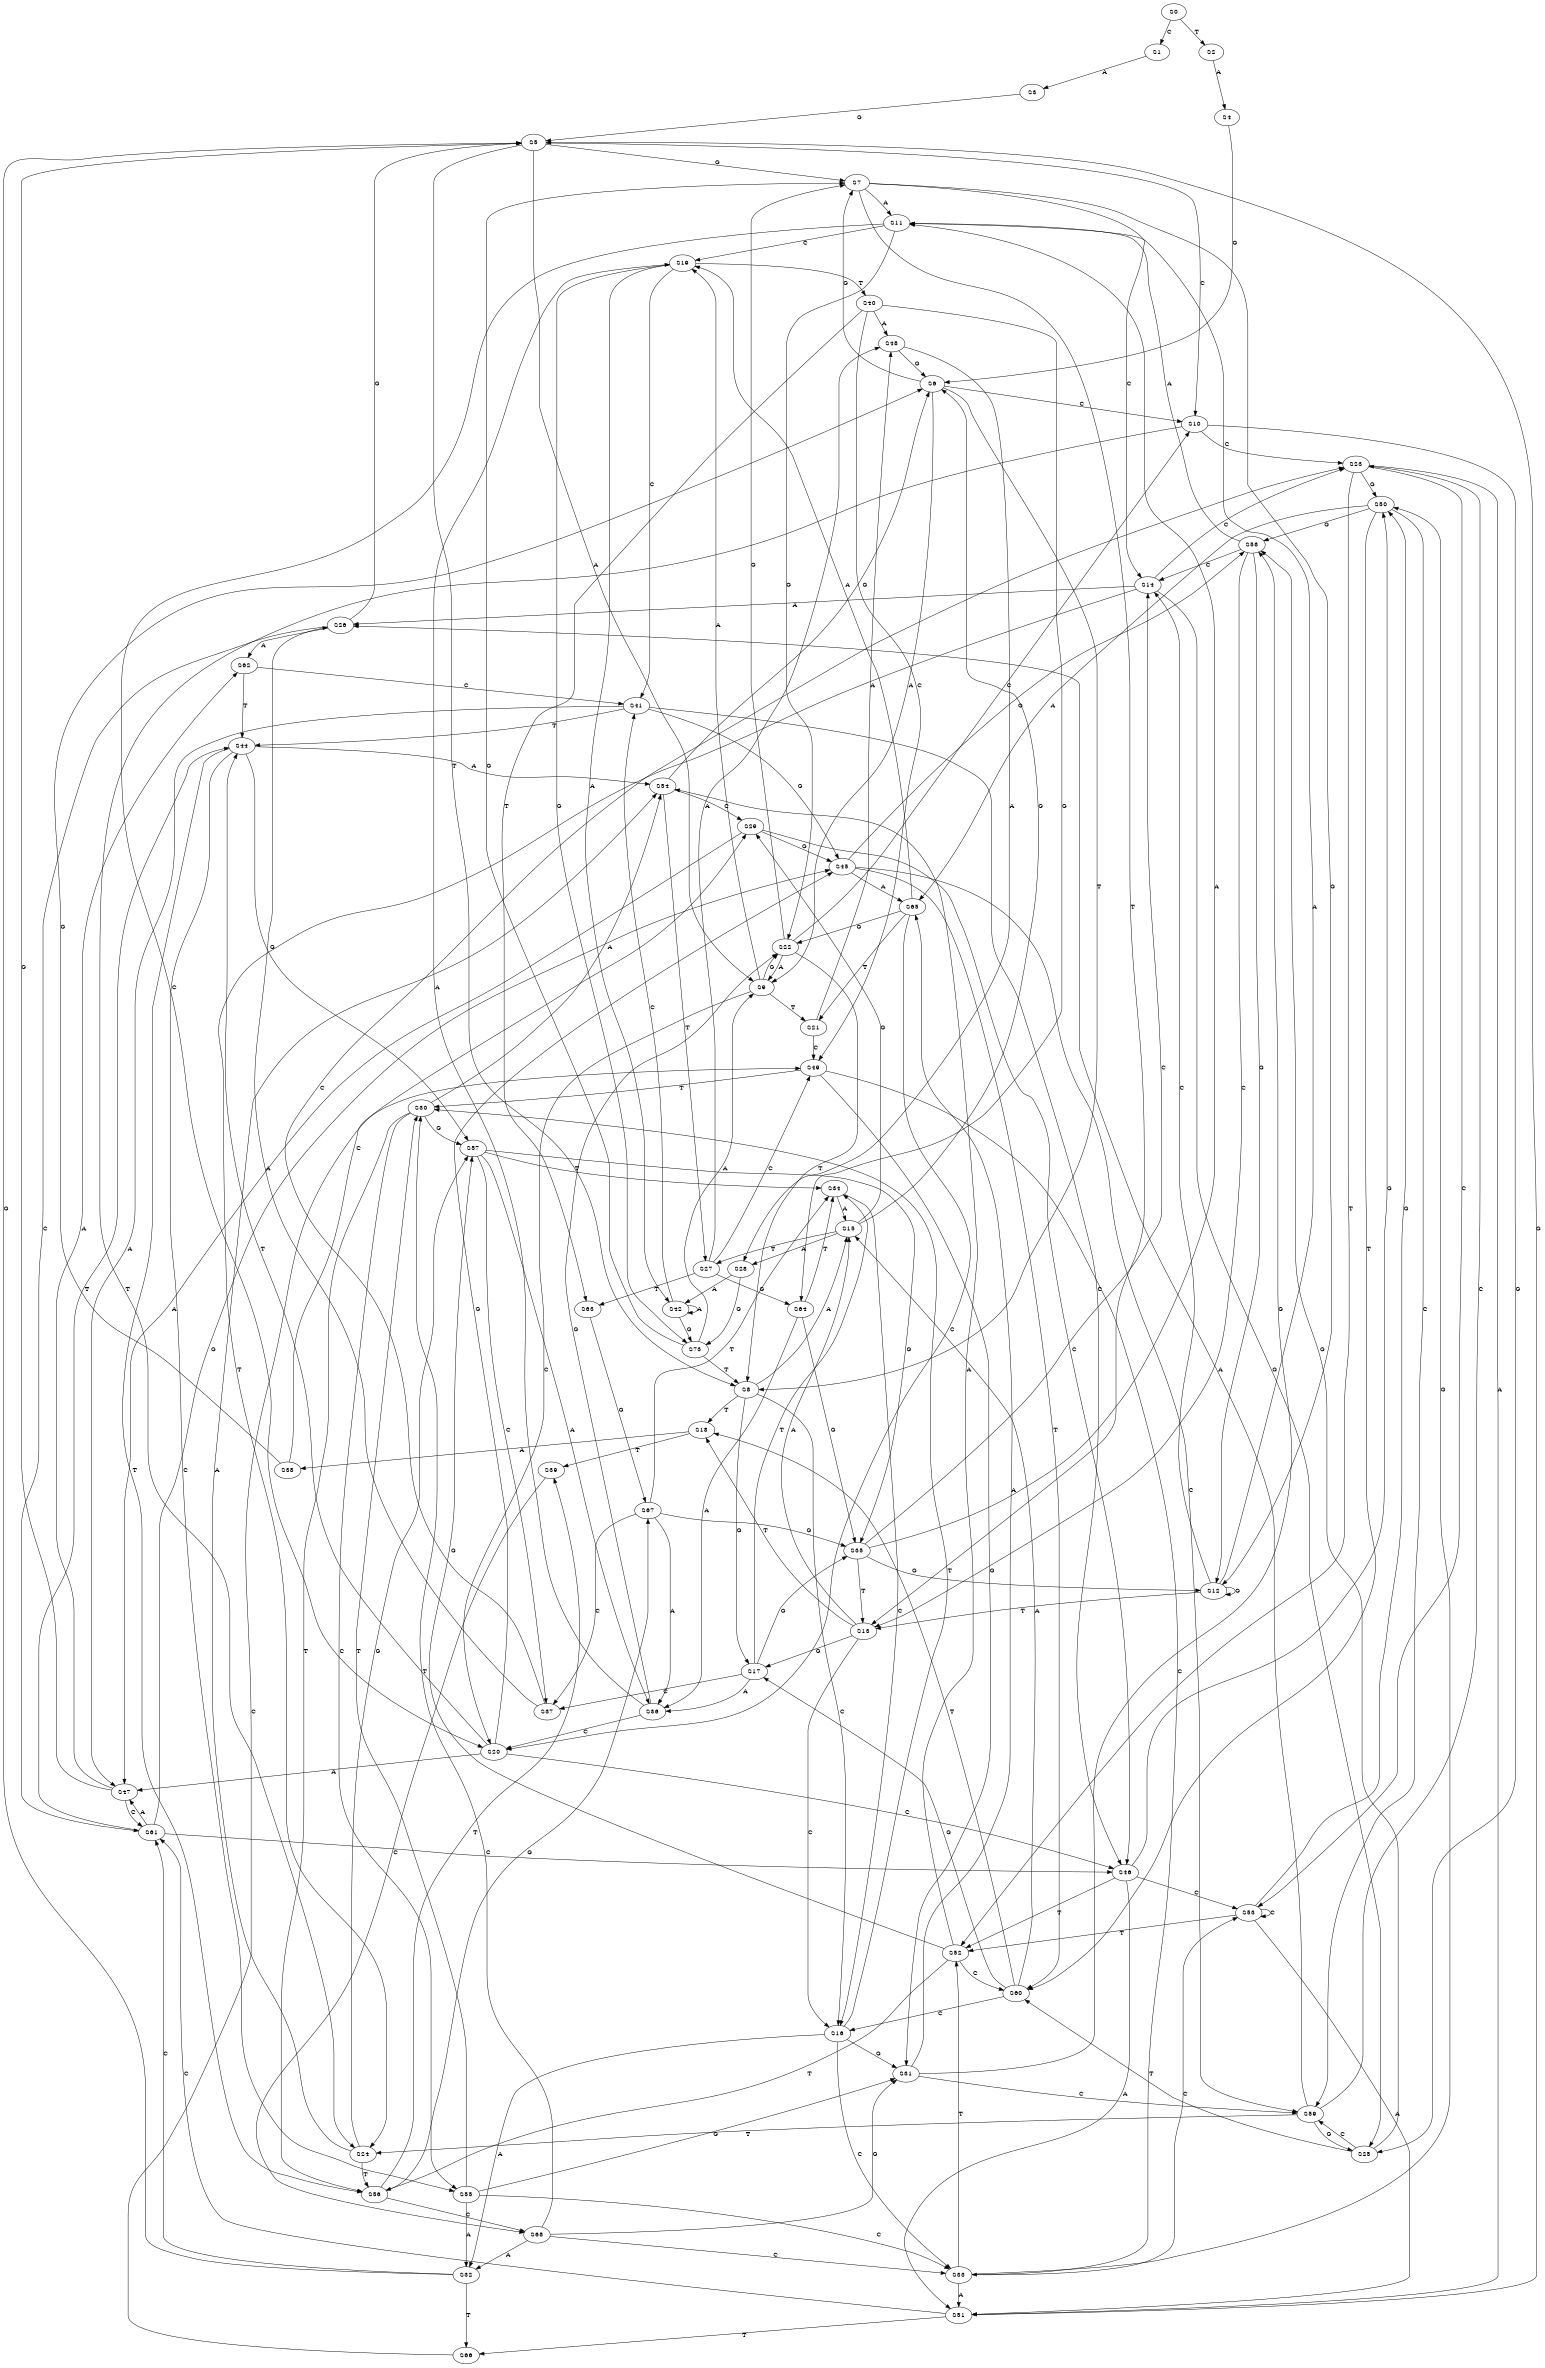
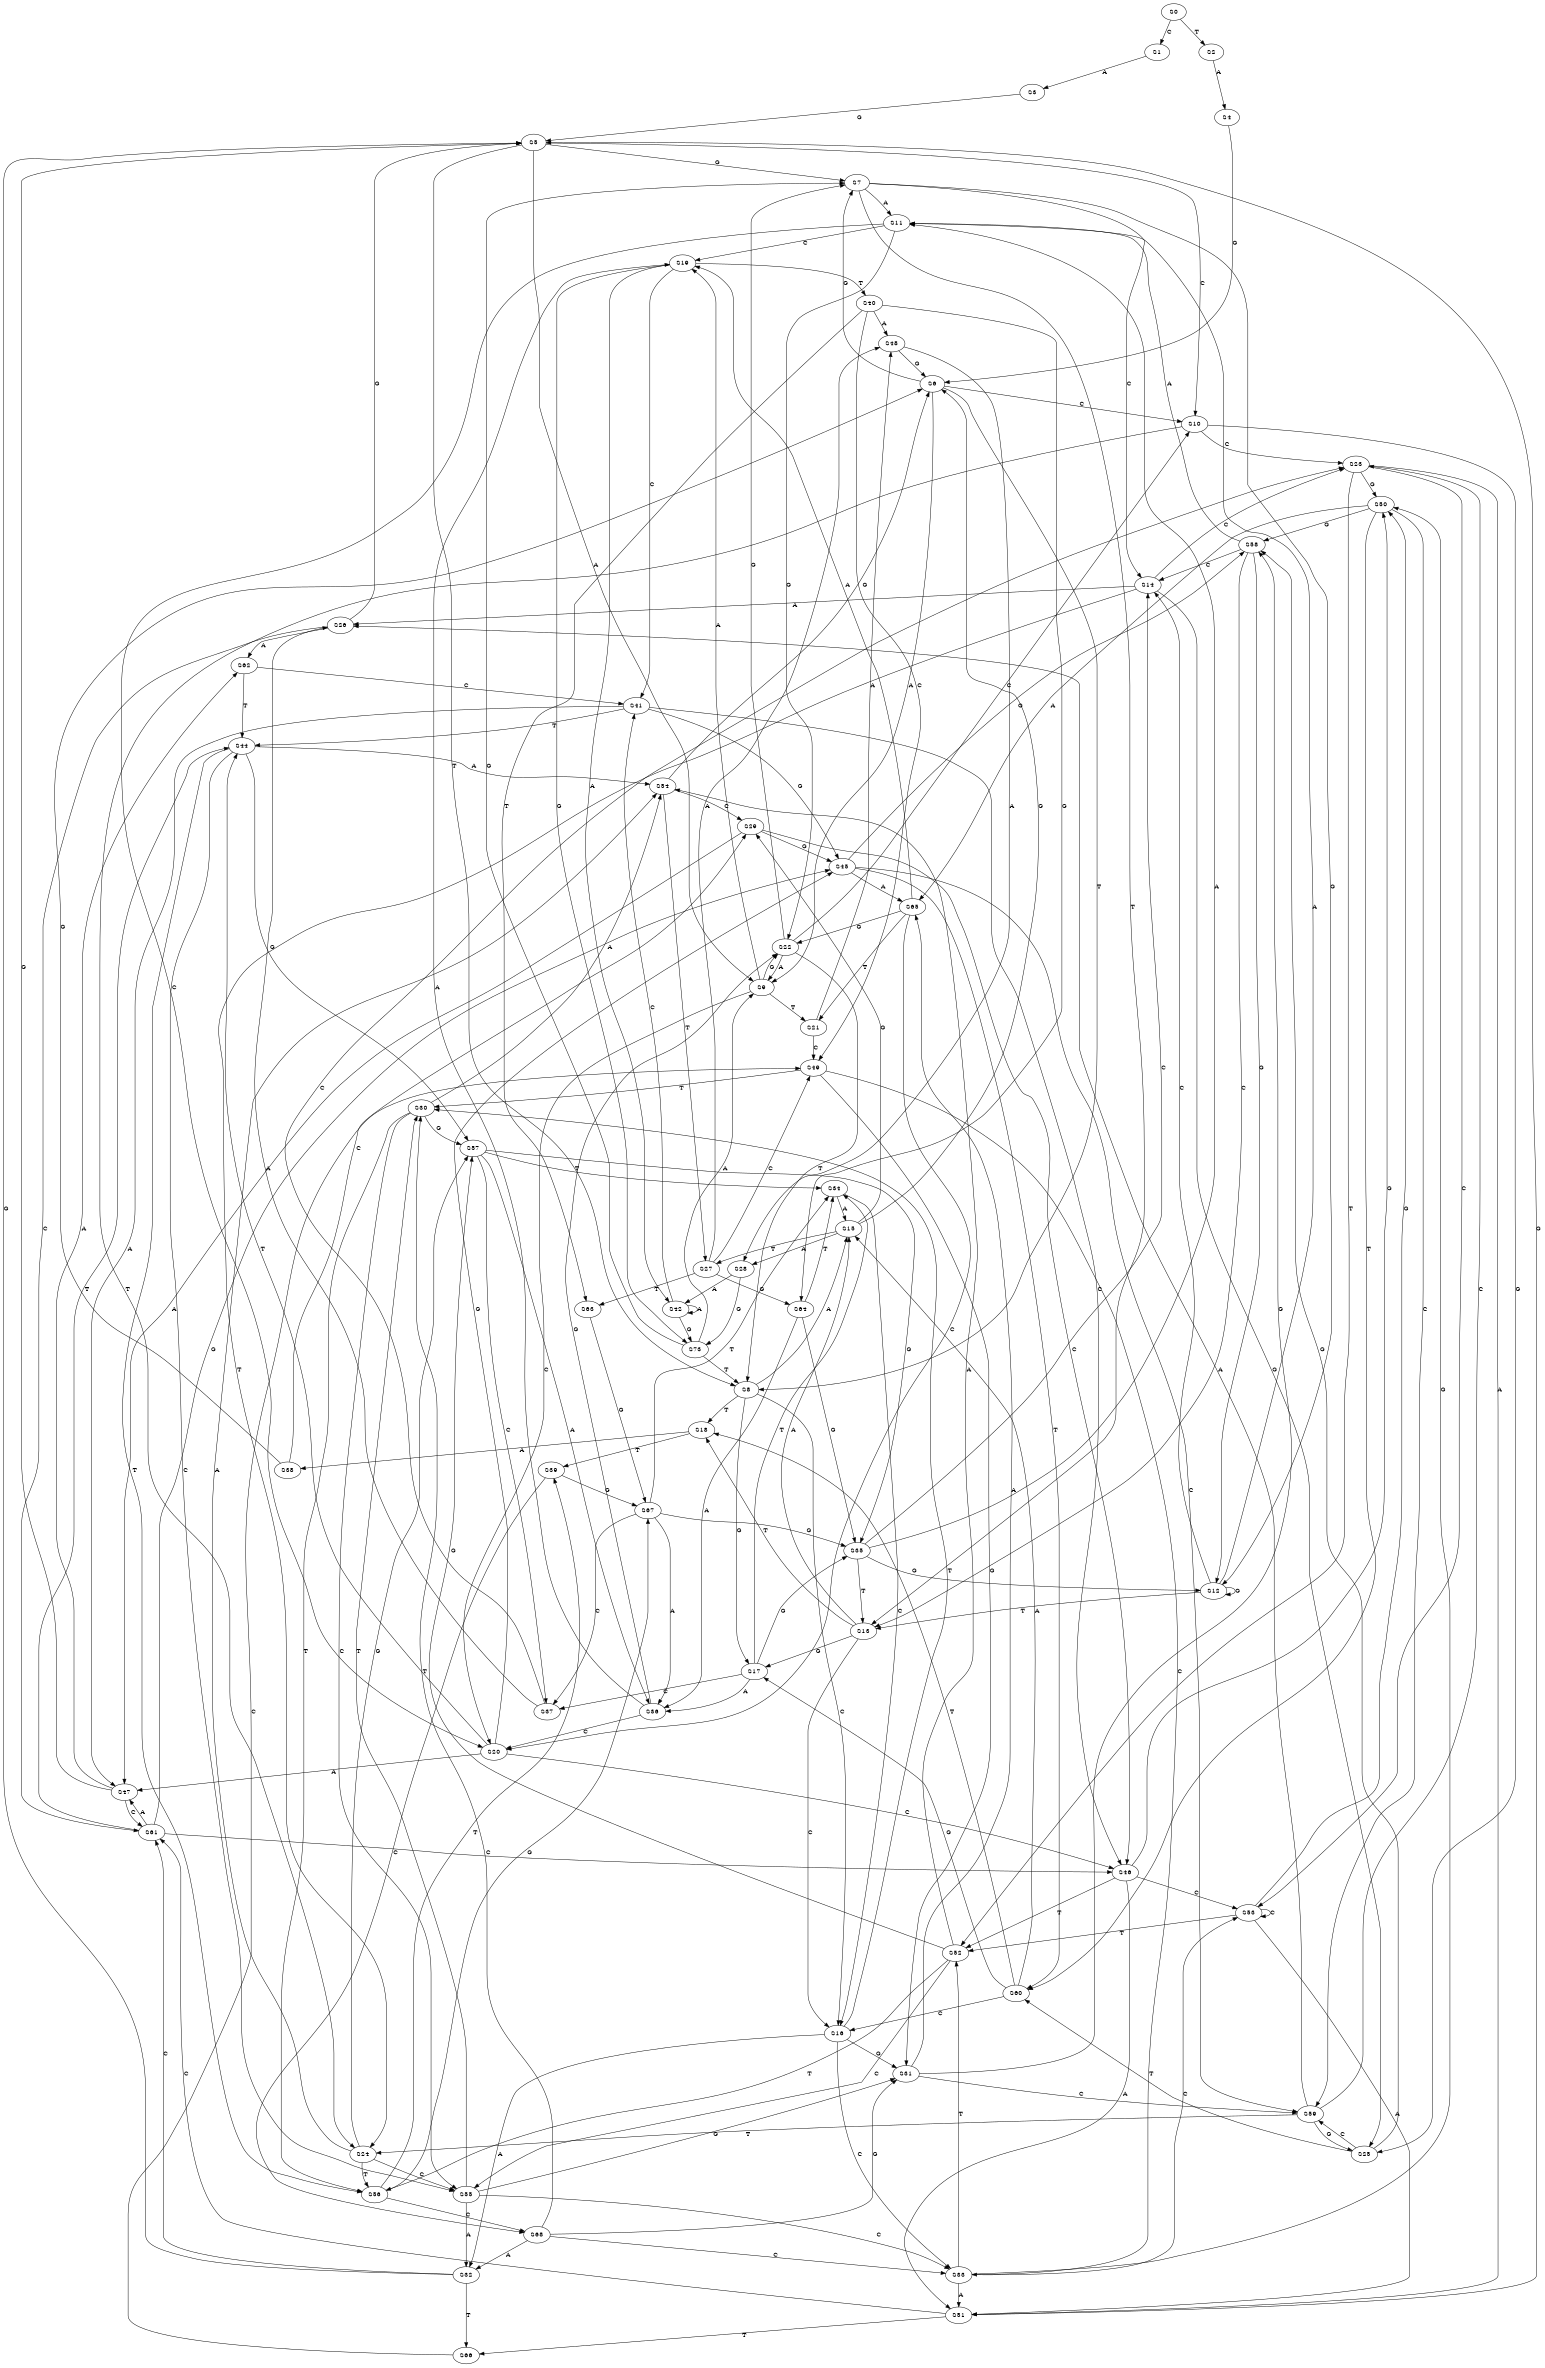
edge "S39" -> "S67": added, label "G"
edge "S52" -> "S60": now "S52" -> "S55"
edge "S24" -> "S55": added, label "C"
